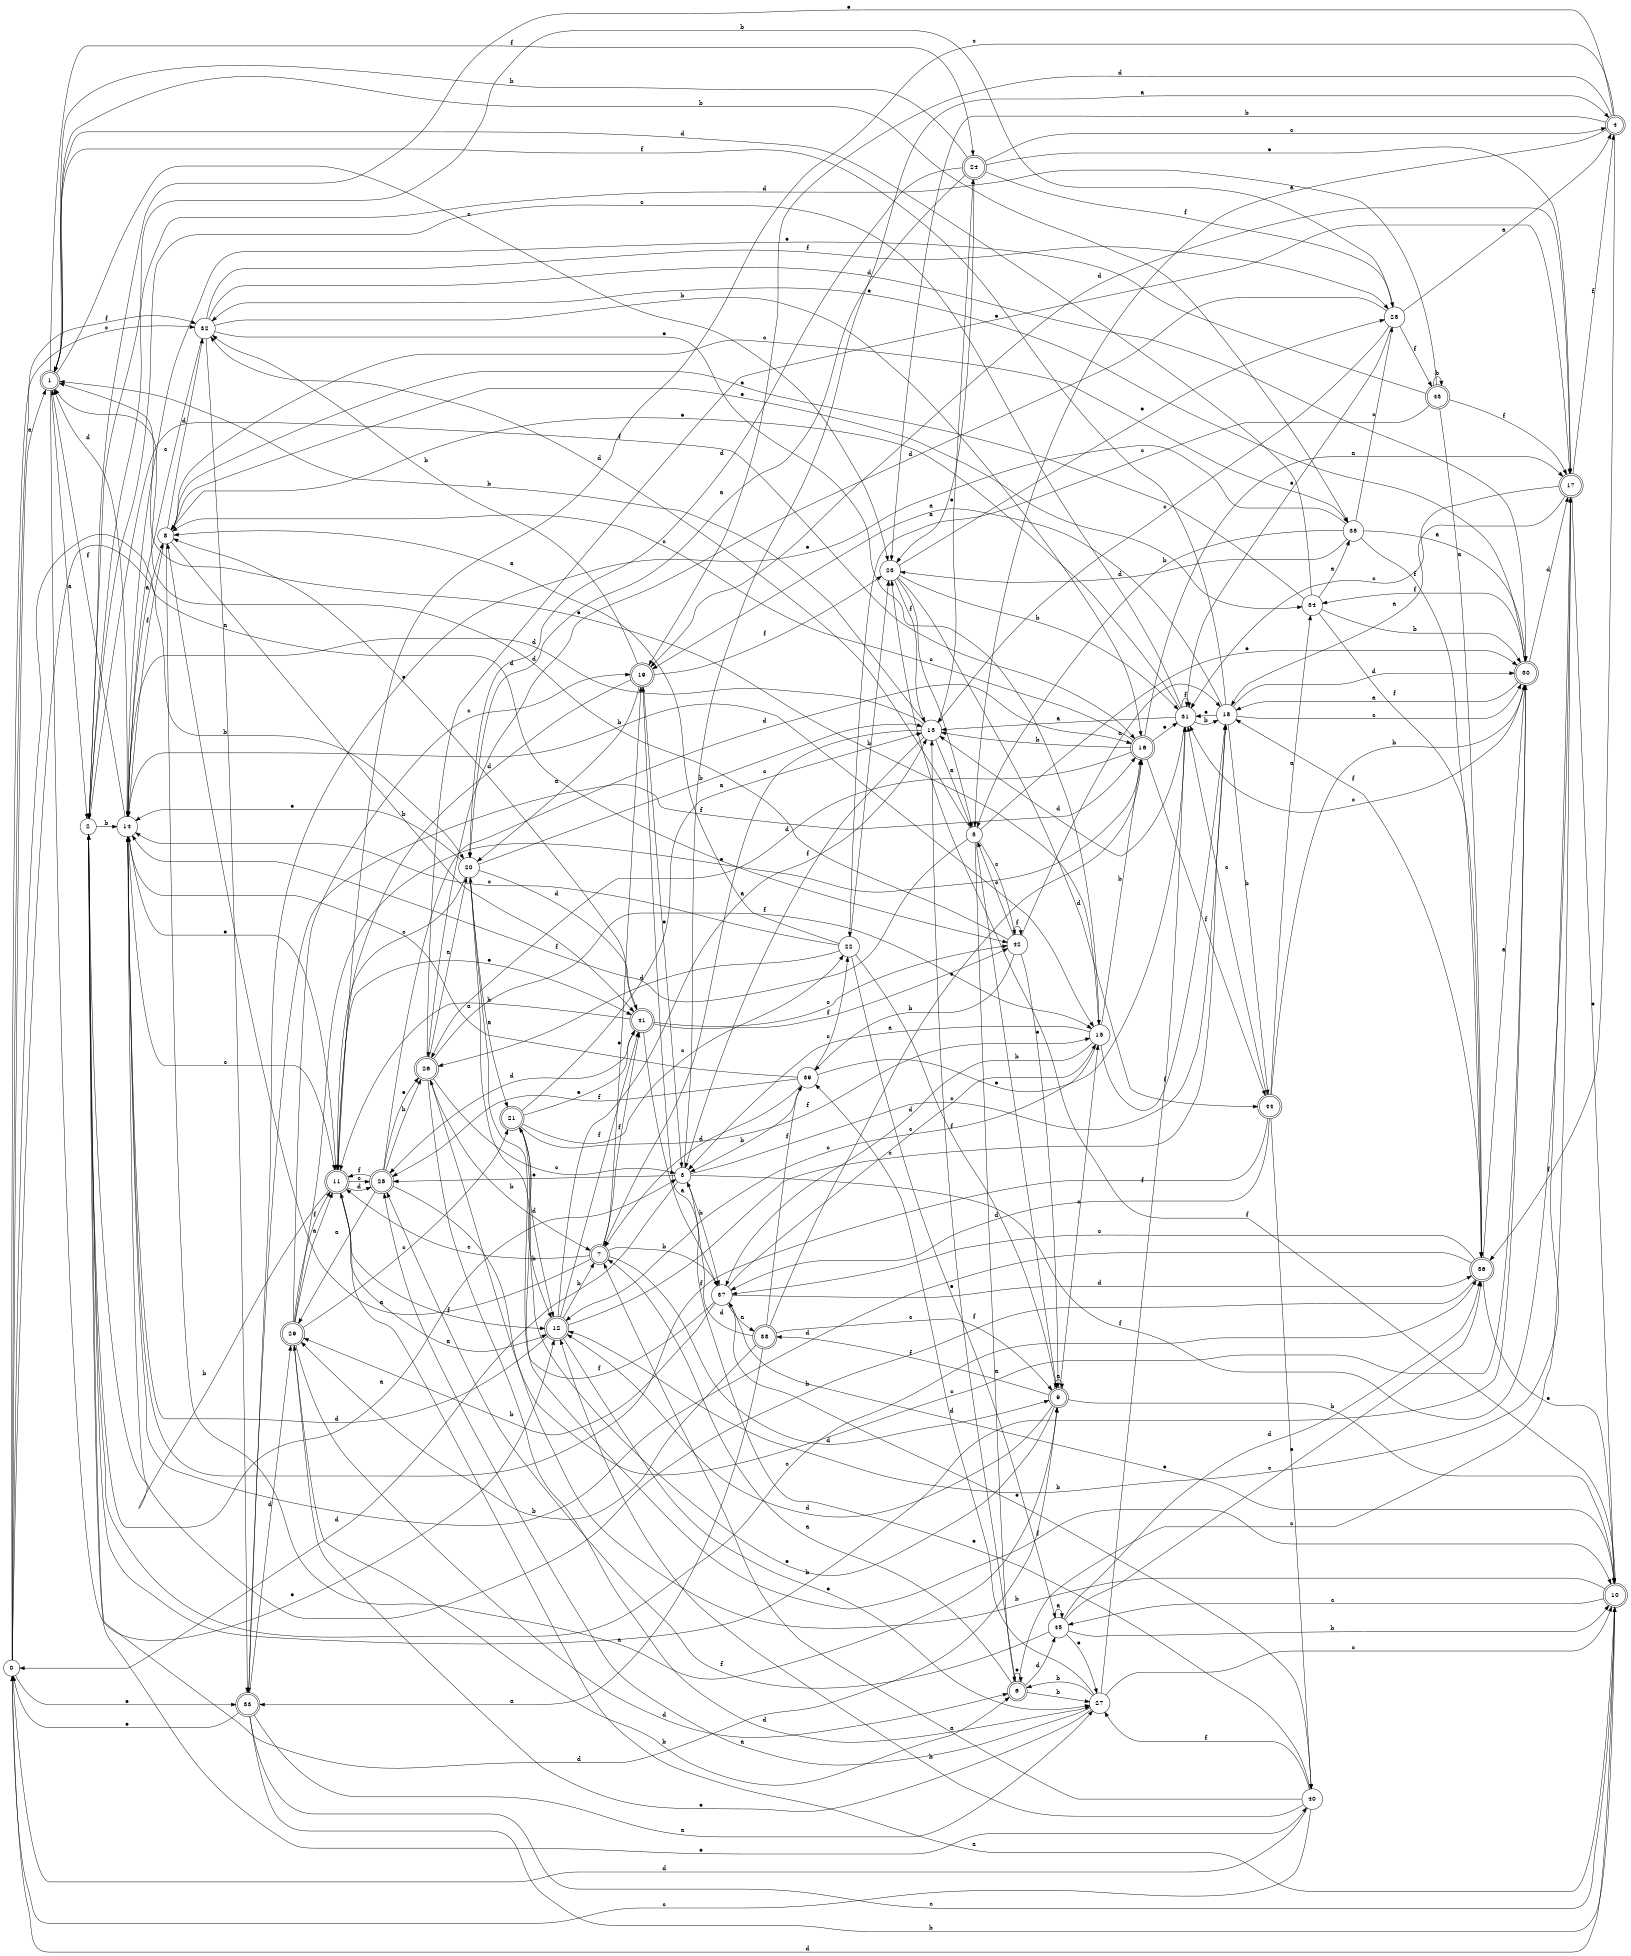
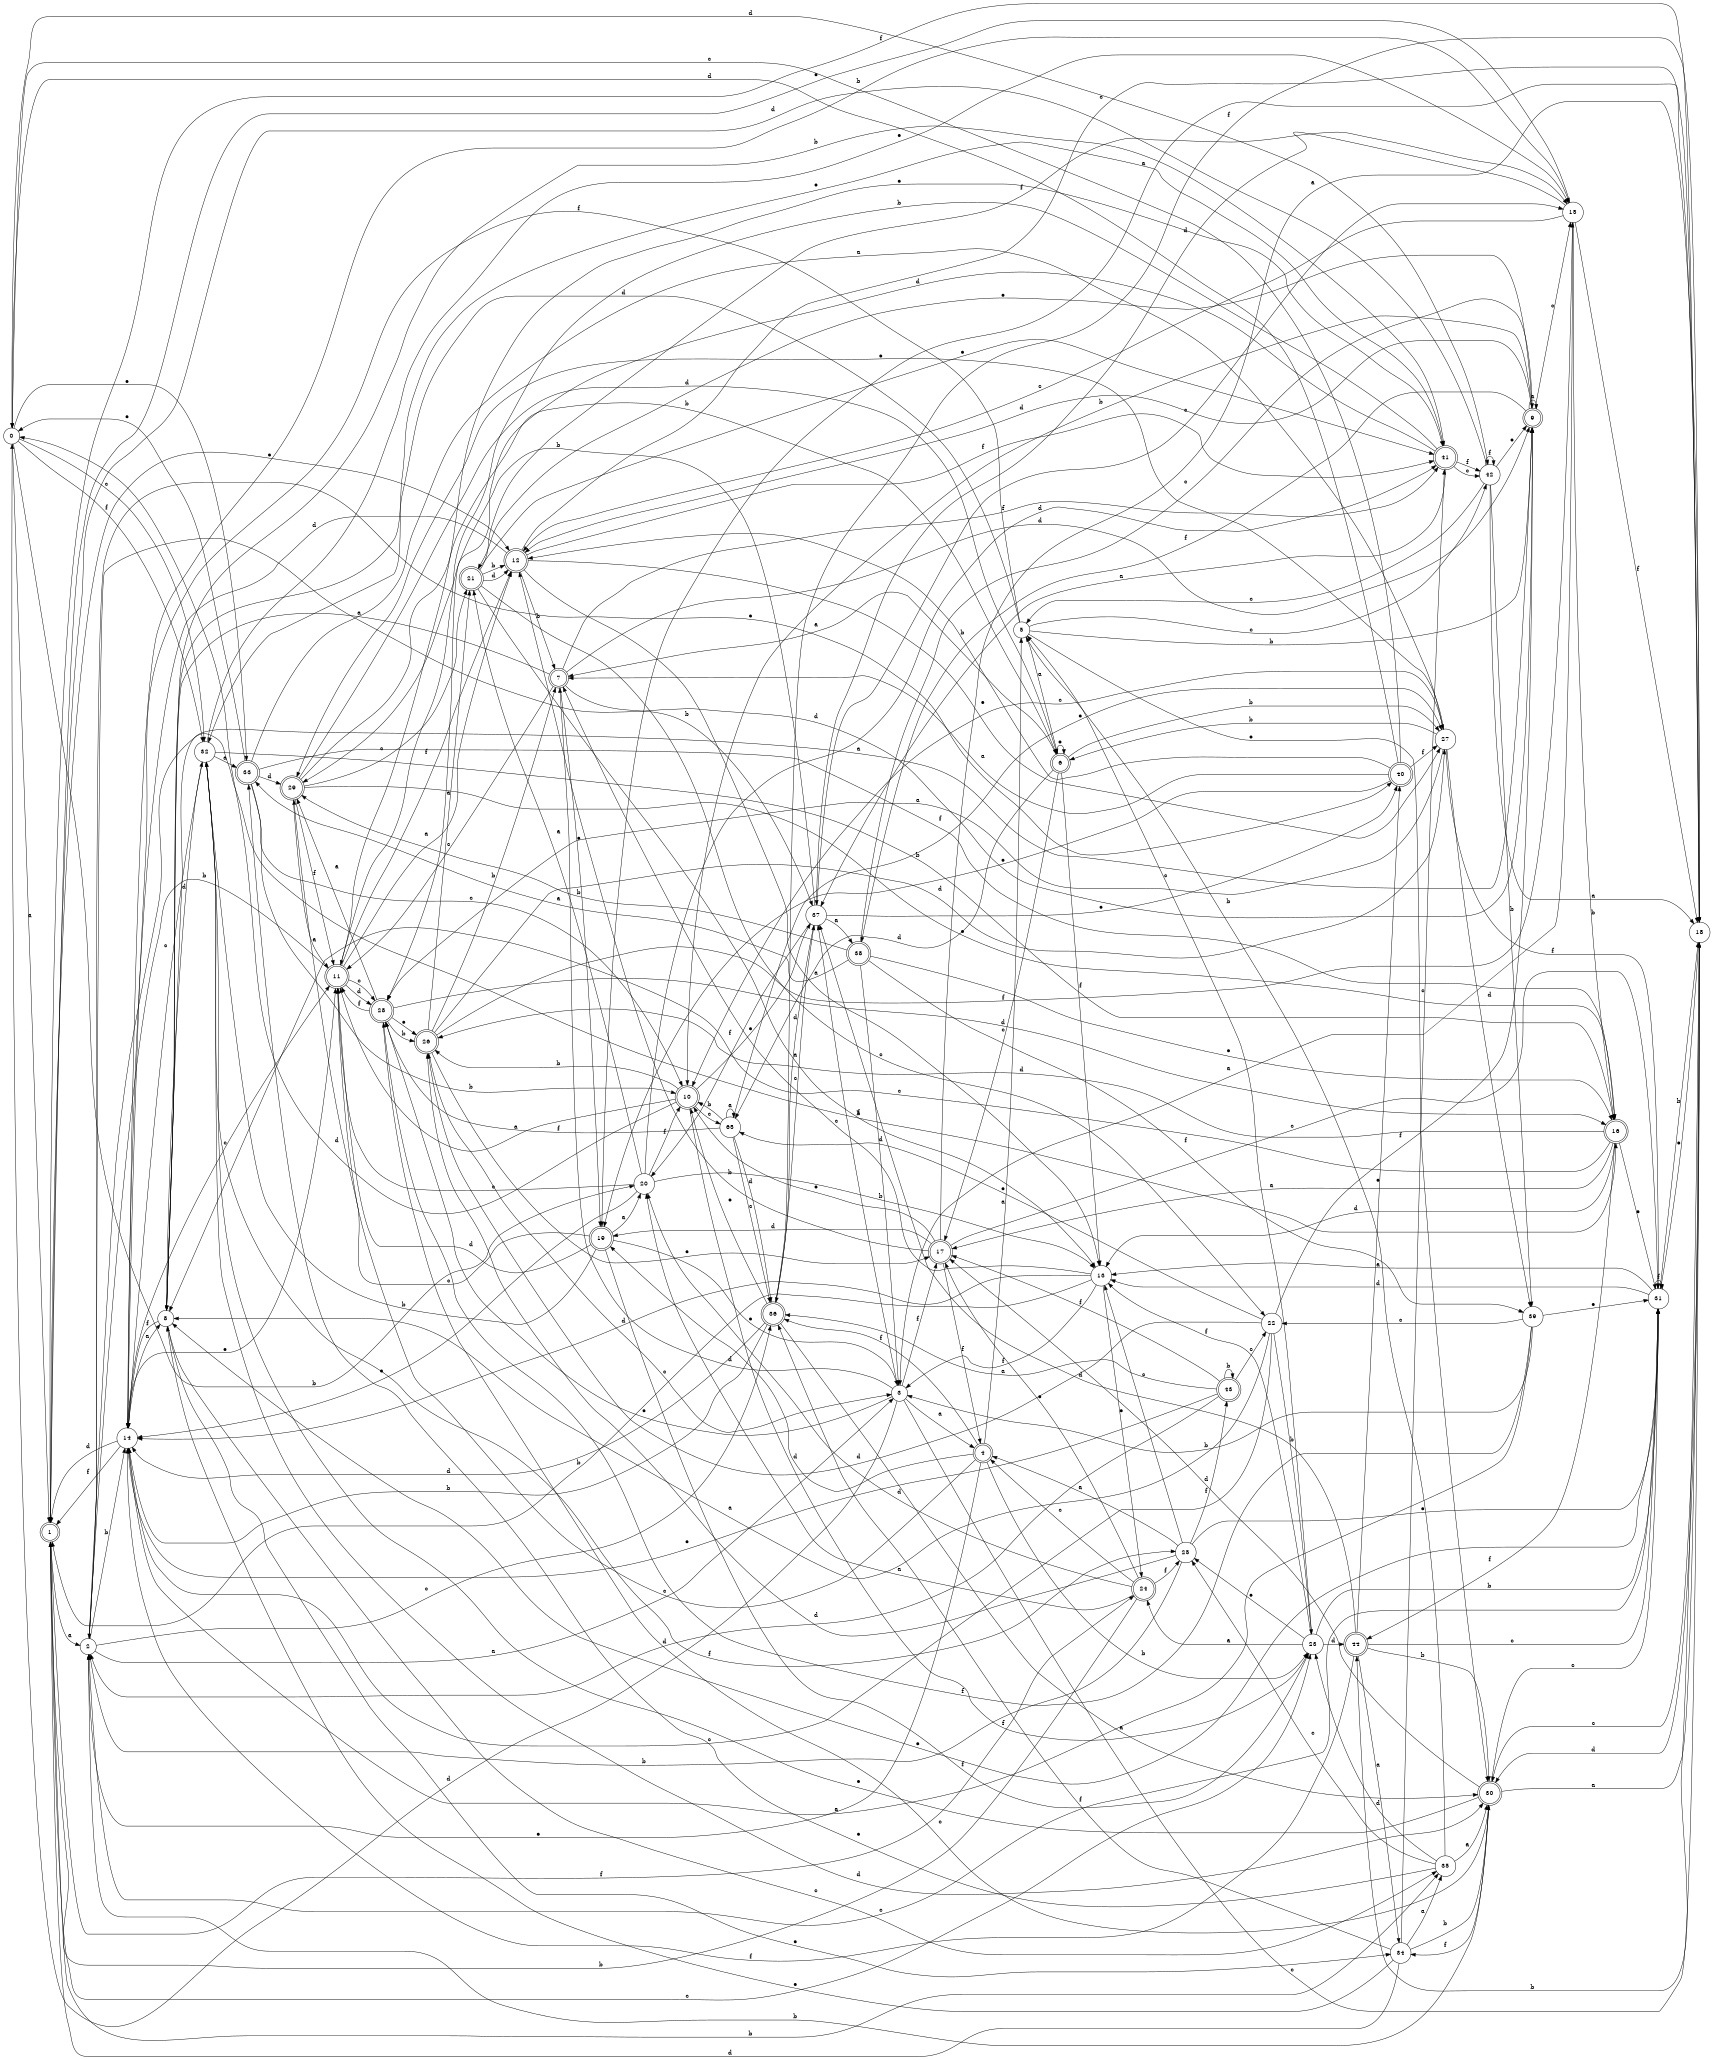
edge "24" -> "23": reversed
edge "16" -> "13": label "b" -> "d"
edge "13" -> "5": removed, label "a"
edge "35" -> "36": removed, label "f"
edge "29" -> "19": reversed
edge "26" -> "20": now "26" -> "21"
edge "39" -> "7": now "3" -> "7"
edge "34" -> "41": added, label "c"
node "45": label "45" -> "65"
node "40": shape circle -> doublecircle
